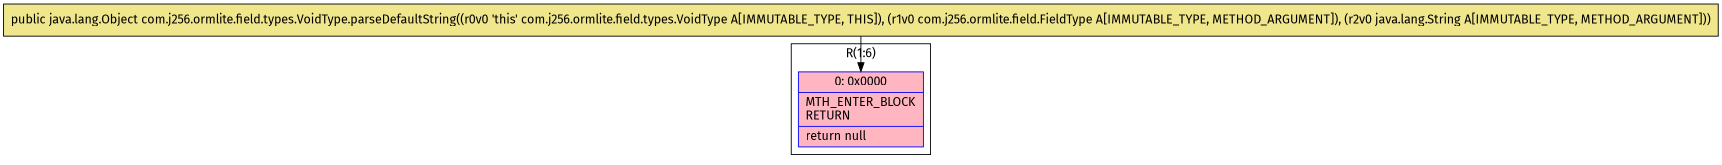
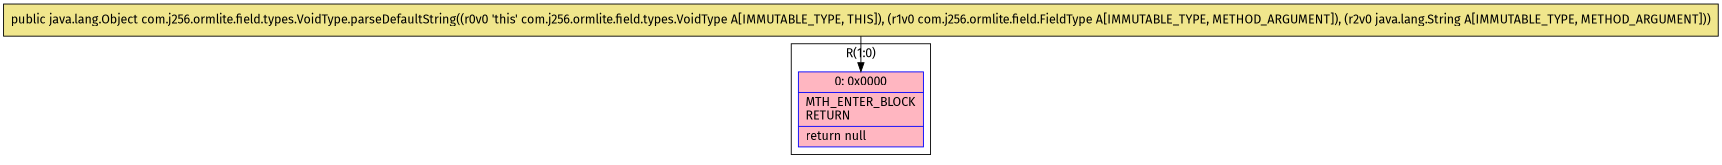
cluster "R(1:6)": label "R(1:6)" -> "R(1:0)"
